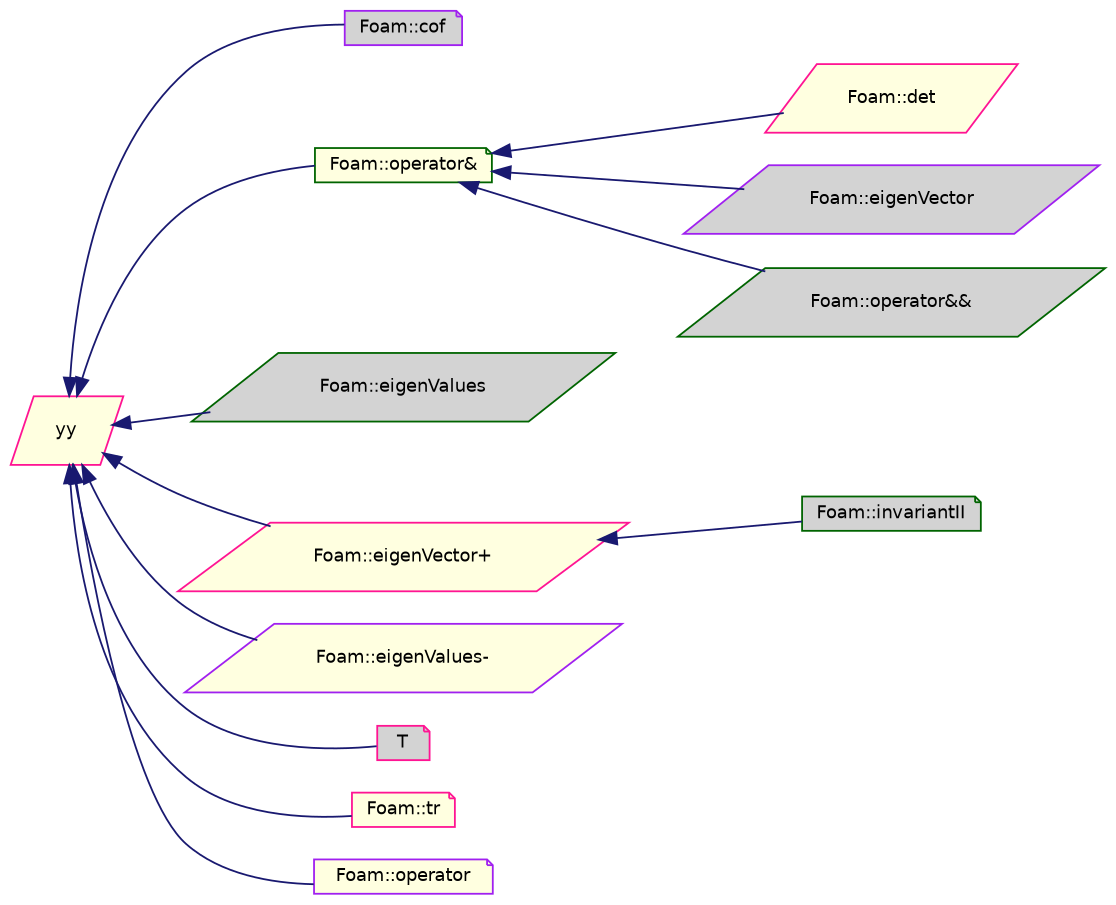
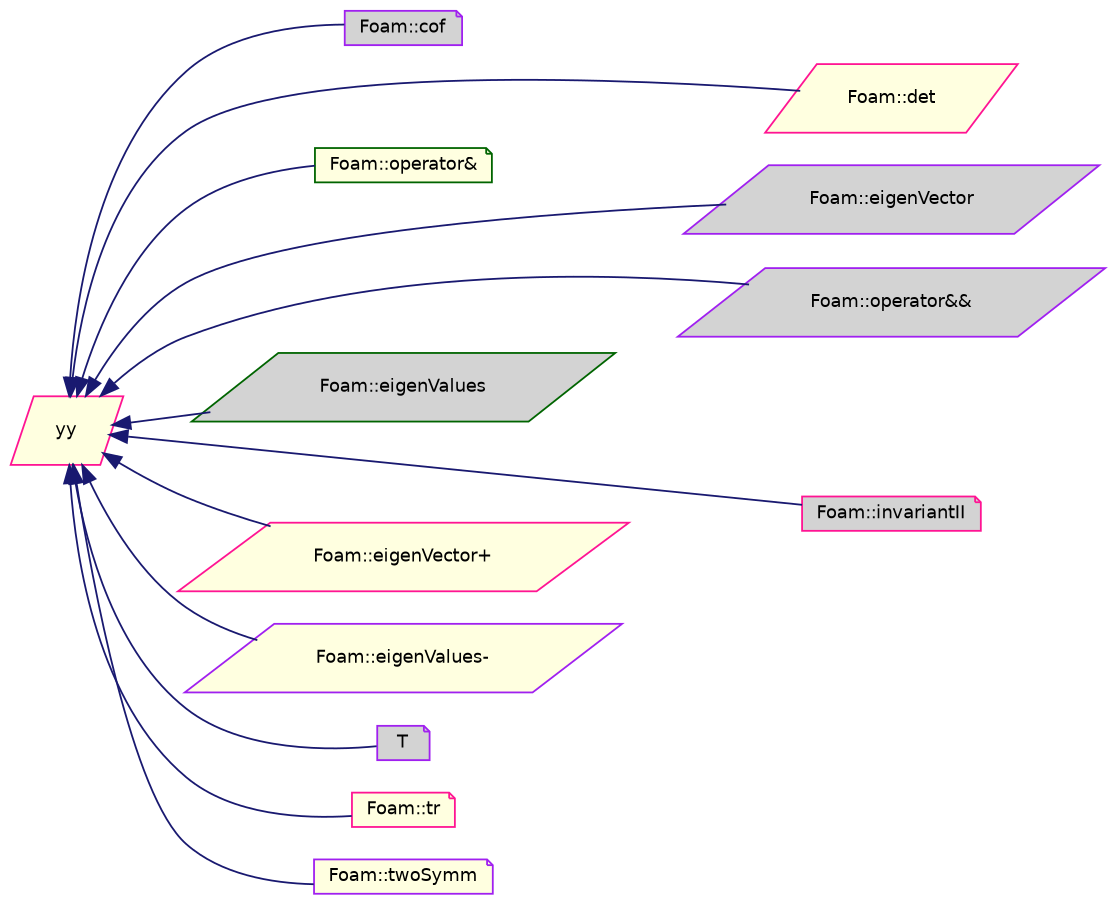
edge "Foam::det" -> "Foam::operator&": now "Foam::det" -> "yy"
edge "Foam::eigenVector" -> "Foam::operator&": now "Foam::eigenVector" -> "yy"
edge "Foam::operator&&" -> "Foam::operator&": now "Foam::operator&&" -> "yy"
node "Foam::operator&&": color darkgreen -> purple
node "Foam::invariantII": color darkgreen -> deeppink
edge "Foam::invariantII" -> "Foam::eigenVector+": now "Foam::invariantII" -> "yy"
node "T": color deeppink -> purple
node "Foam::operator": label "Foam::operator" -> "Foam::twoSymm"
